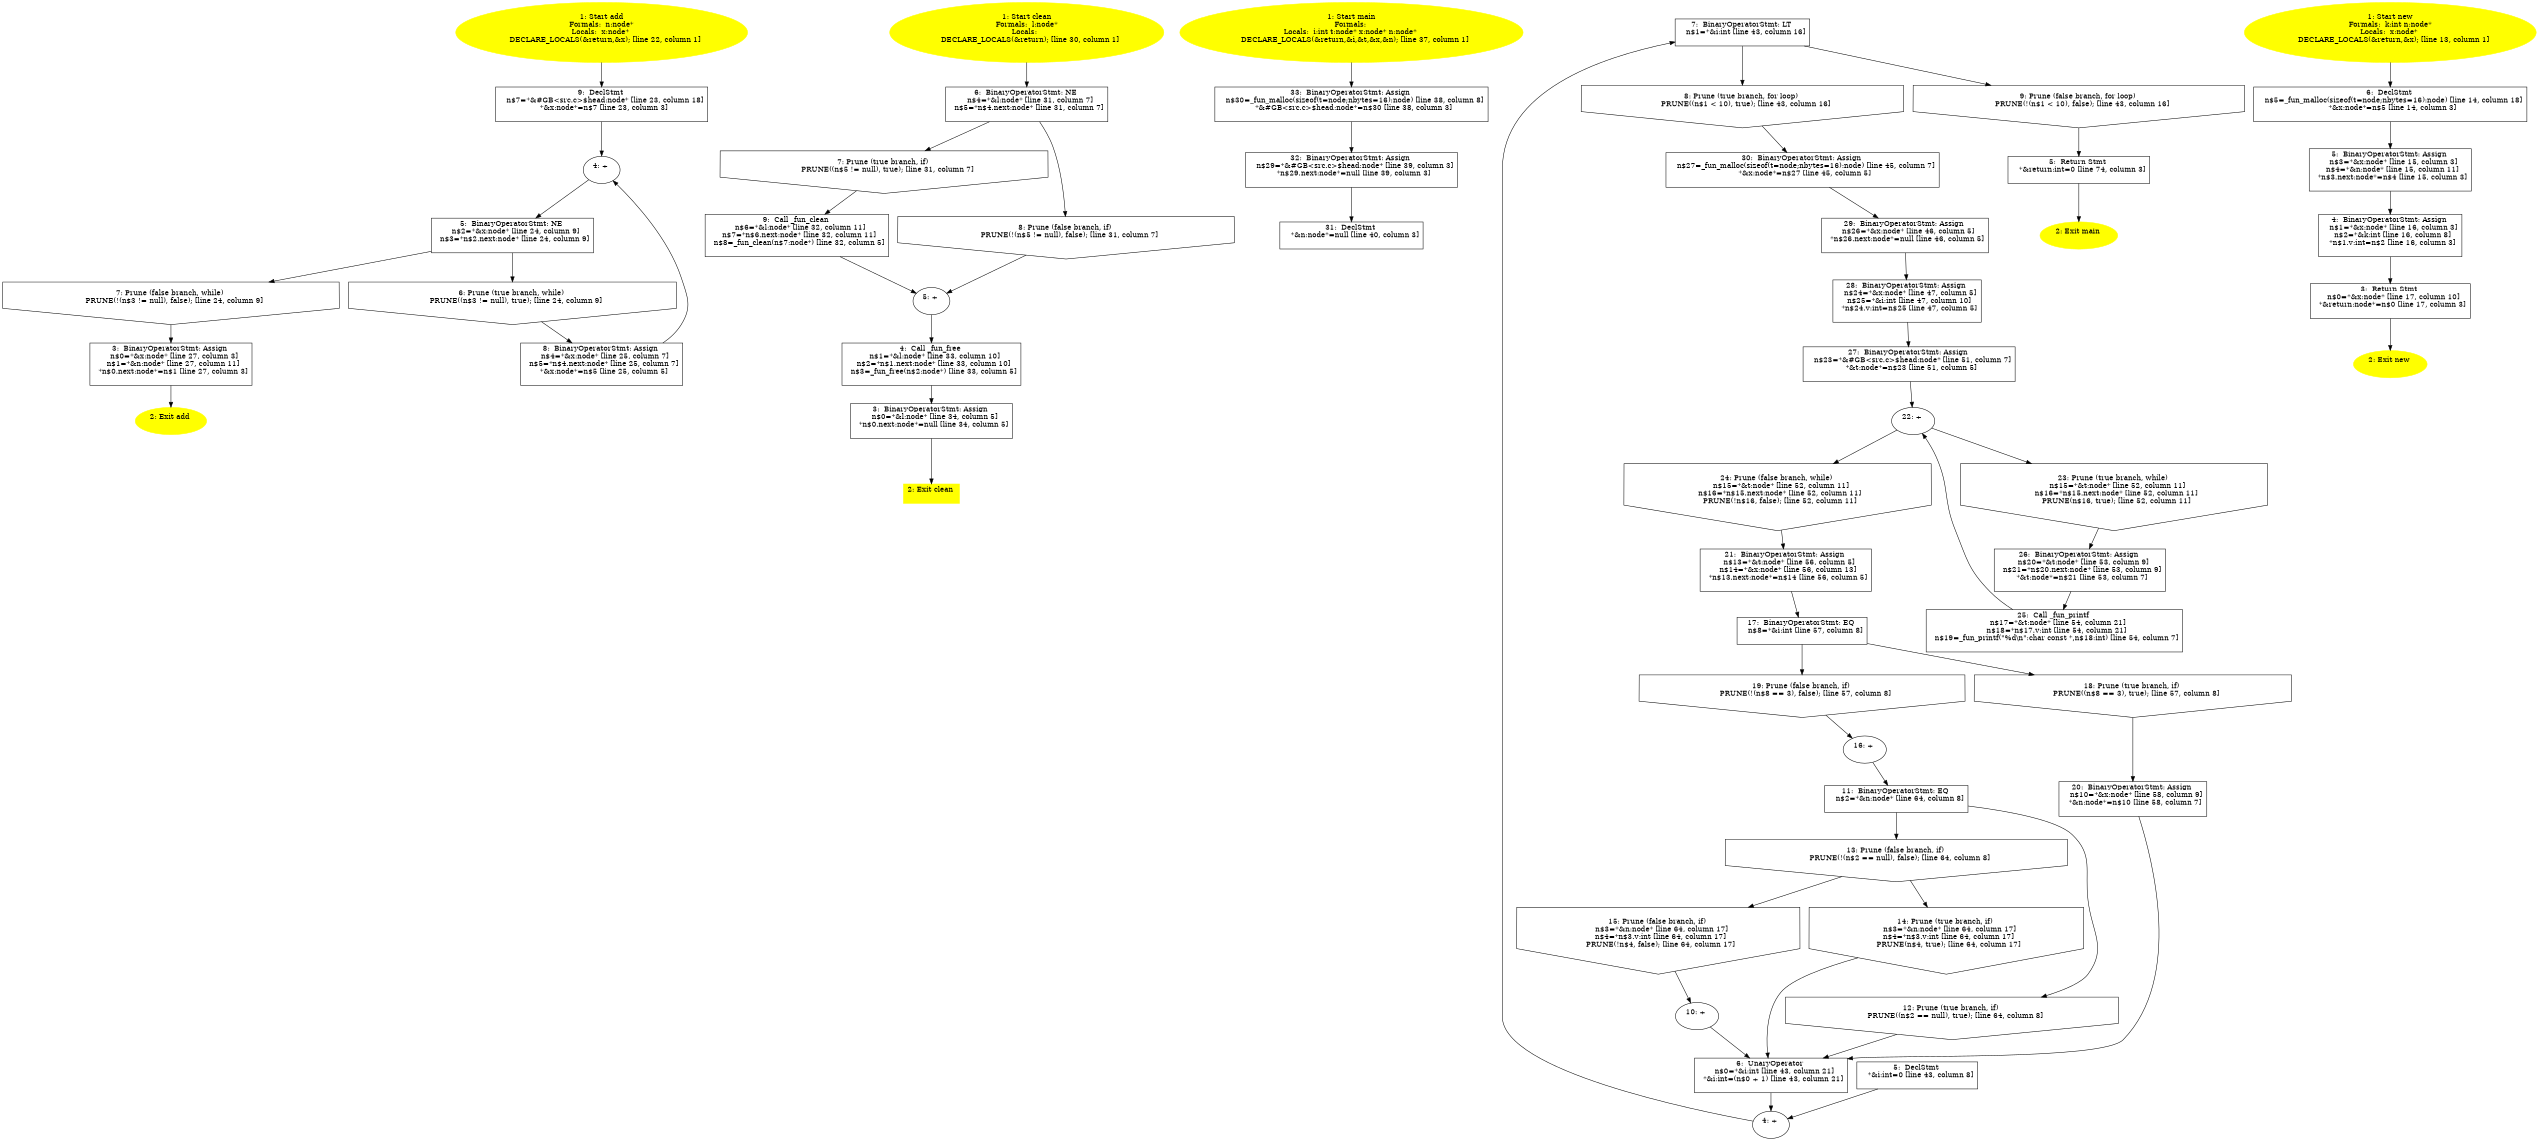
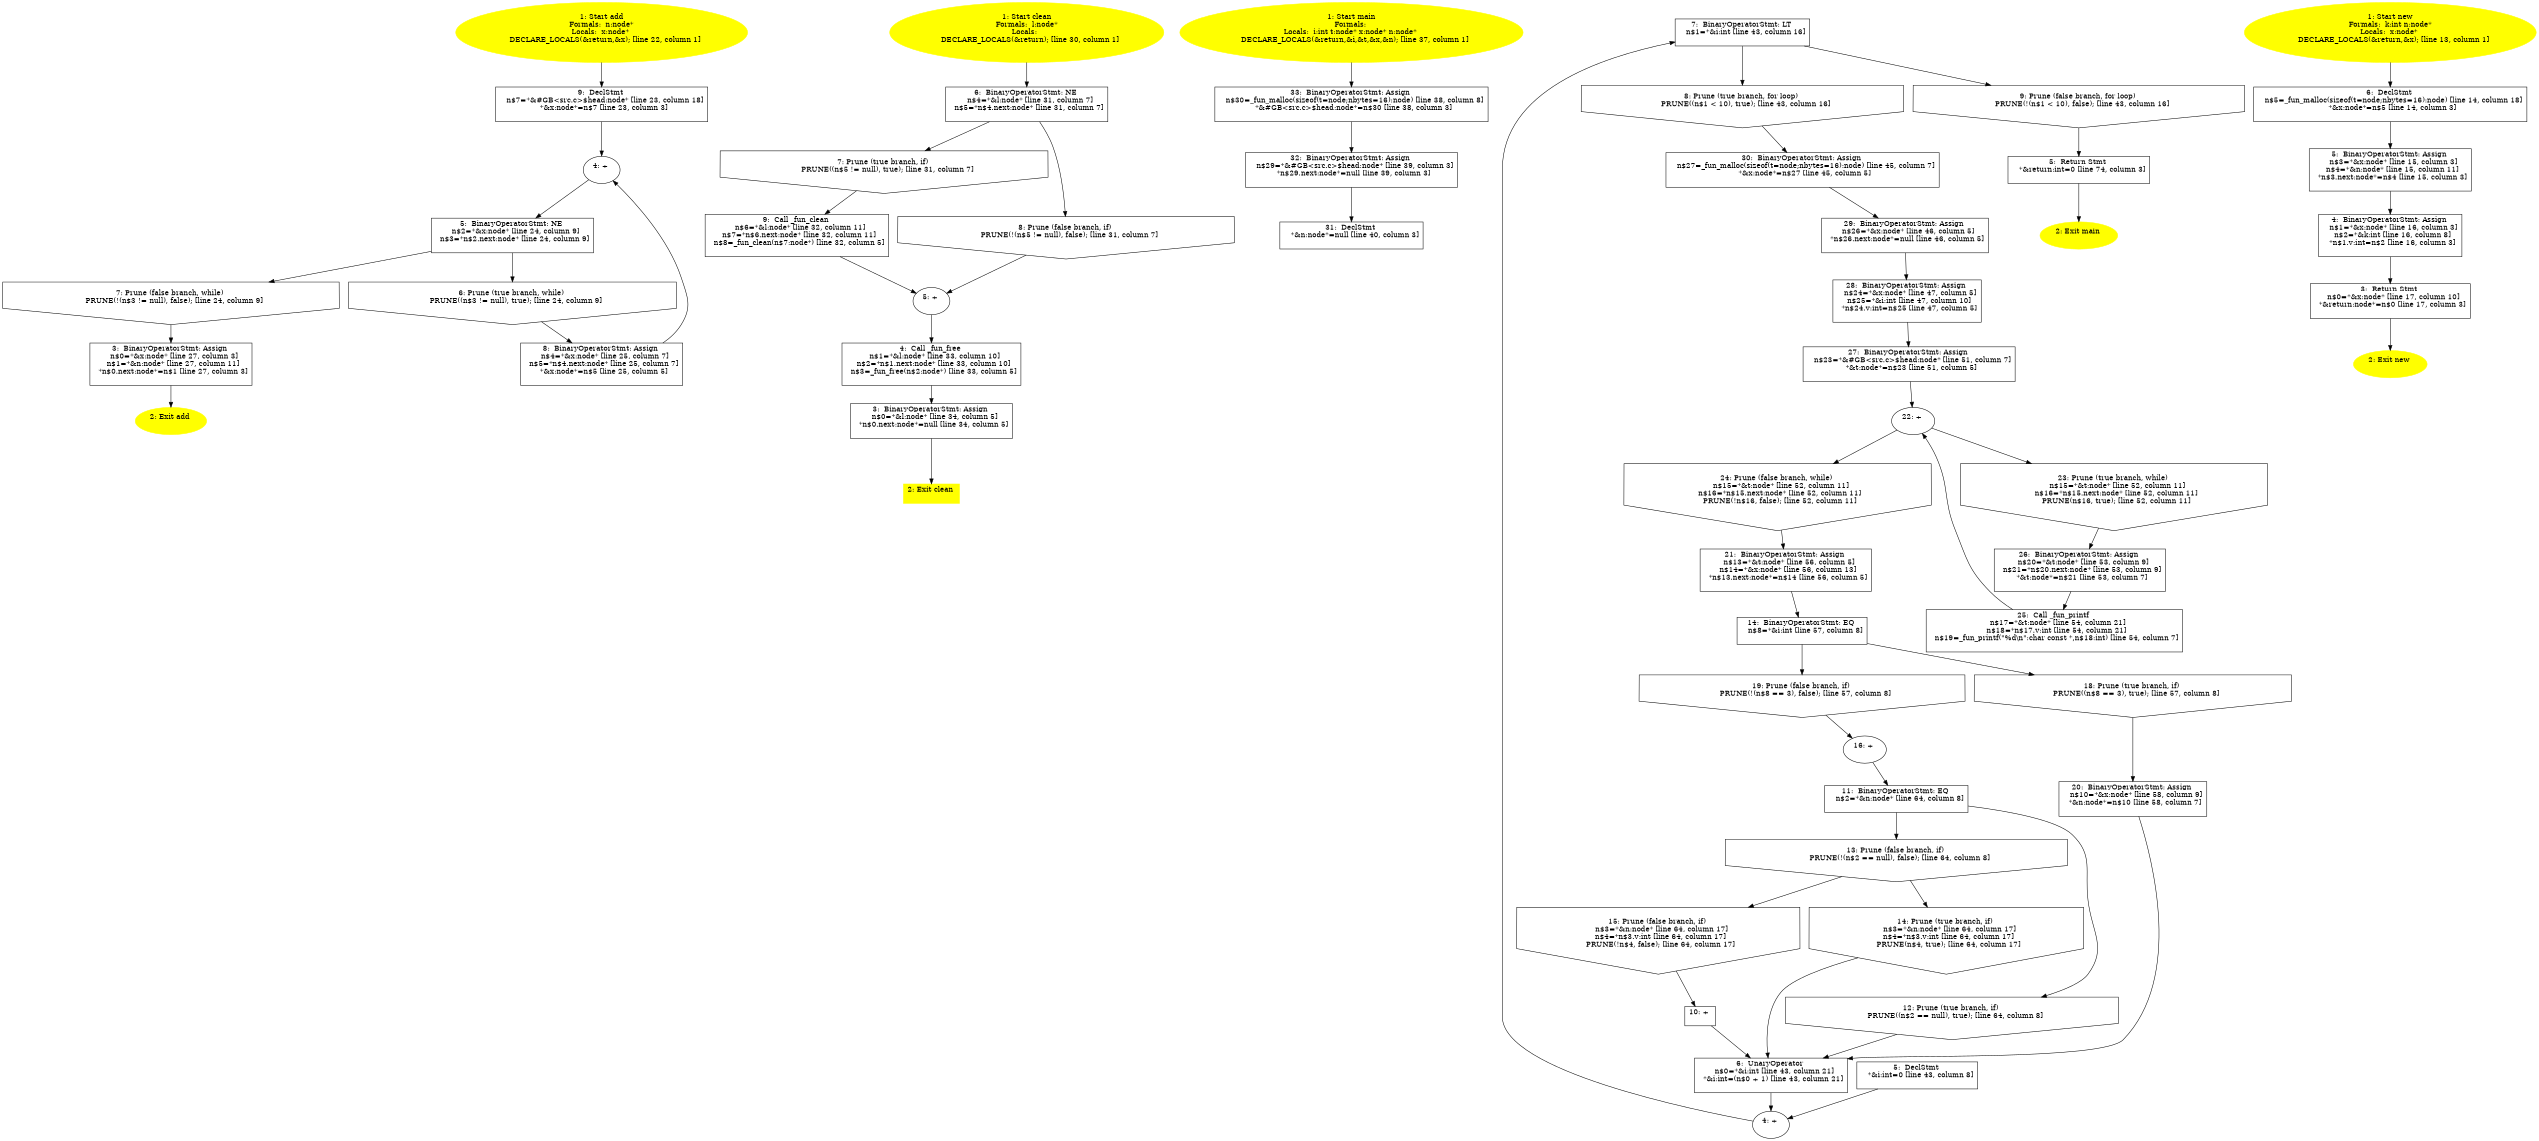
node "17:  BinaryOperatorStmt: EQ n$8=*&i:int [line 57, column 8]": label "17:  BinaryOperatorStmt: EQ n$8=*&i:int [line 57, column 8]" -> "14:  BinaryOperatorStmt: EQ n$8=*&i:int [line 57, column 8]"
node "10: +": shape ellipse -> box
